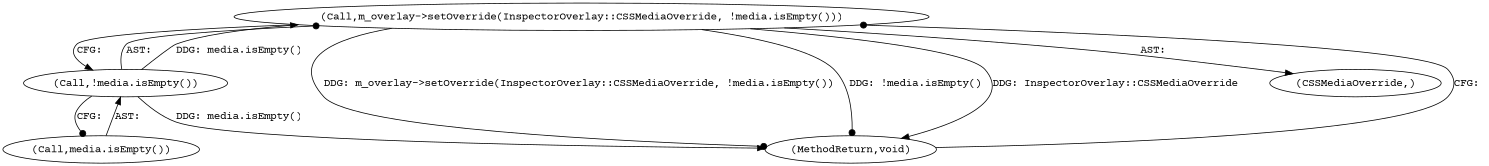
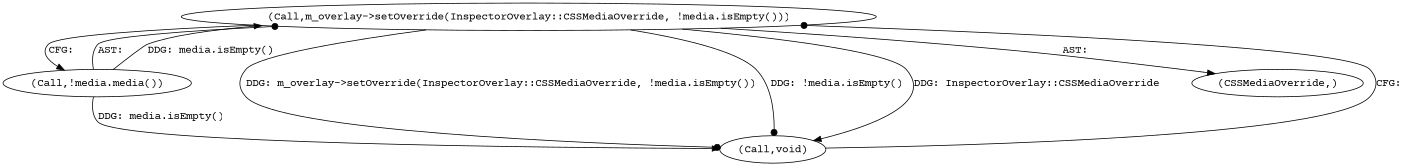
node "(Call,!media.isEmpty())": label "(Call,!media.isEmpty())" -> "(Call,!media.media())"
node "(Call,media.isEmpty())": removed
node "(MethodReturn,void)": label "(MethodReturn,void)" -> "(Call,void)"
